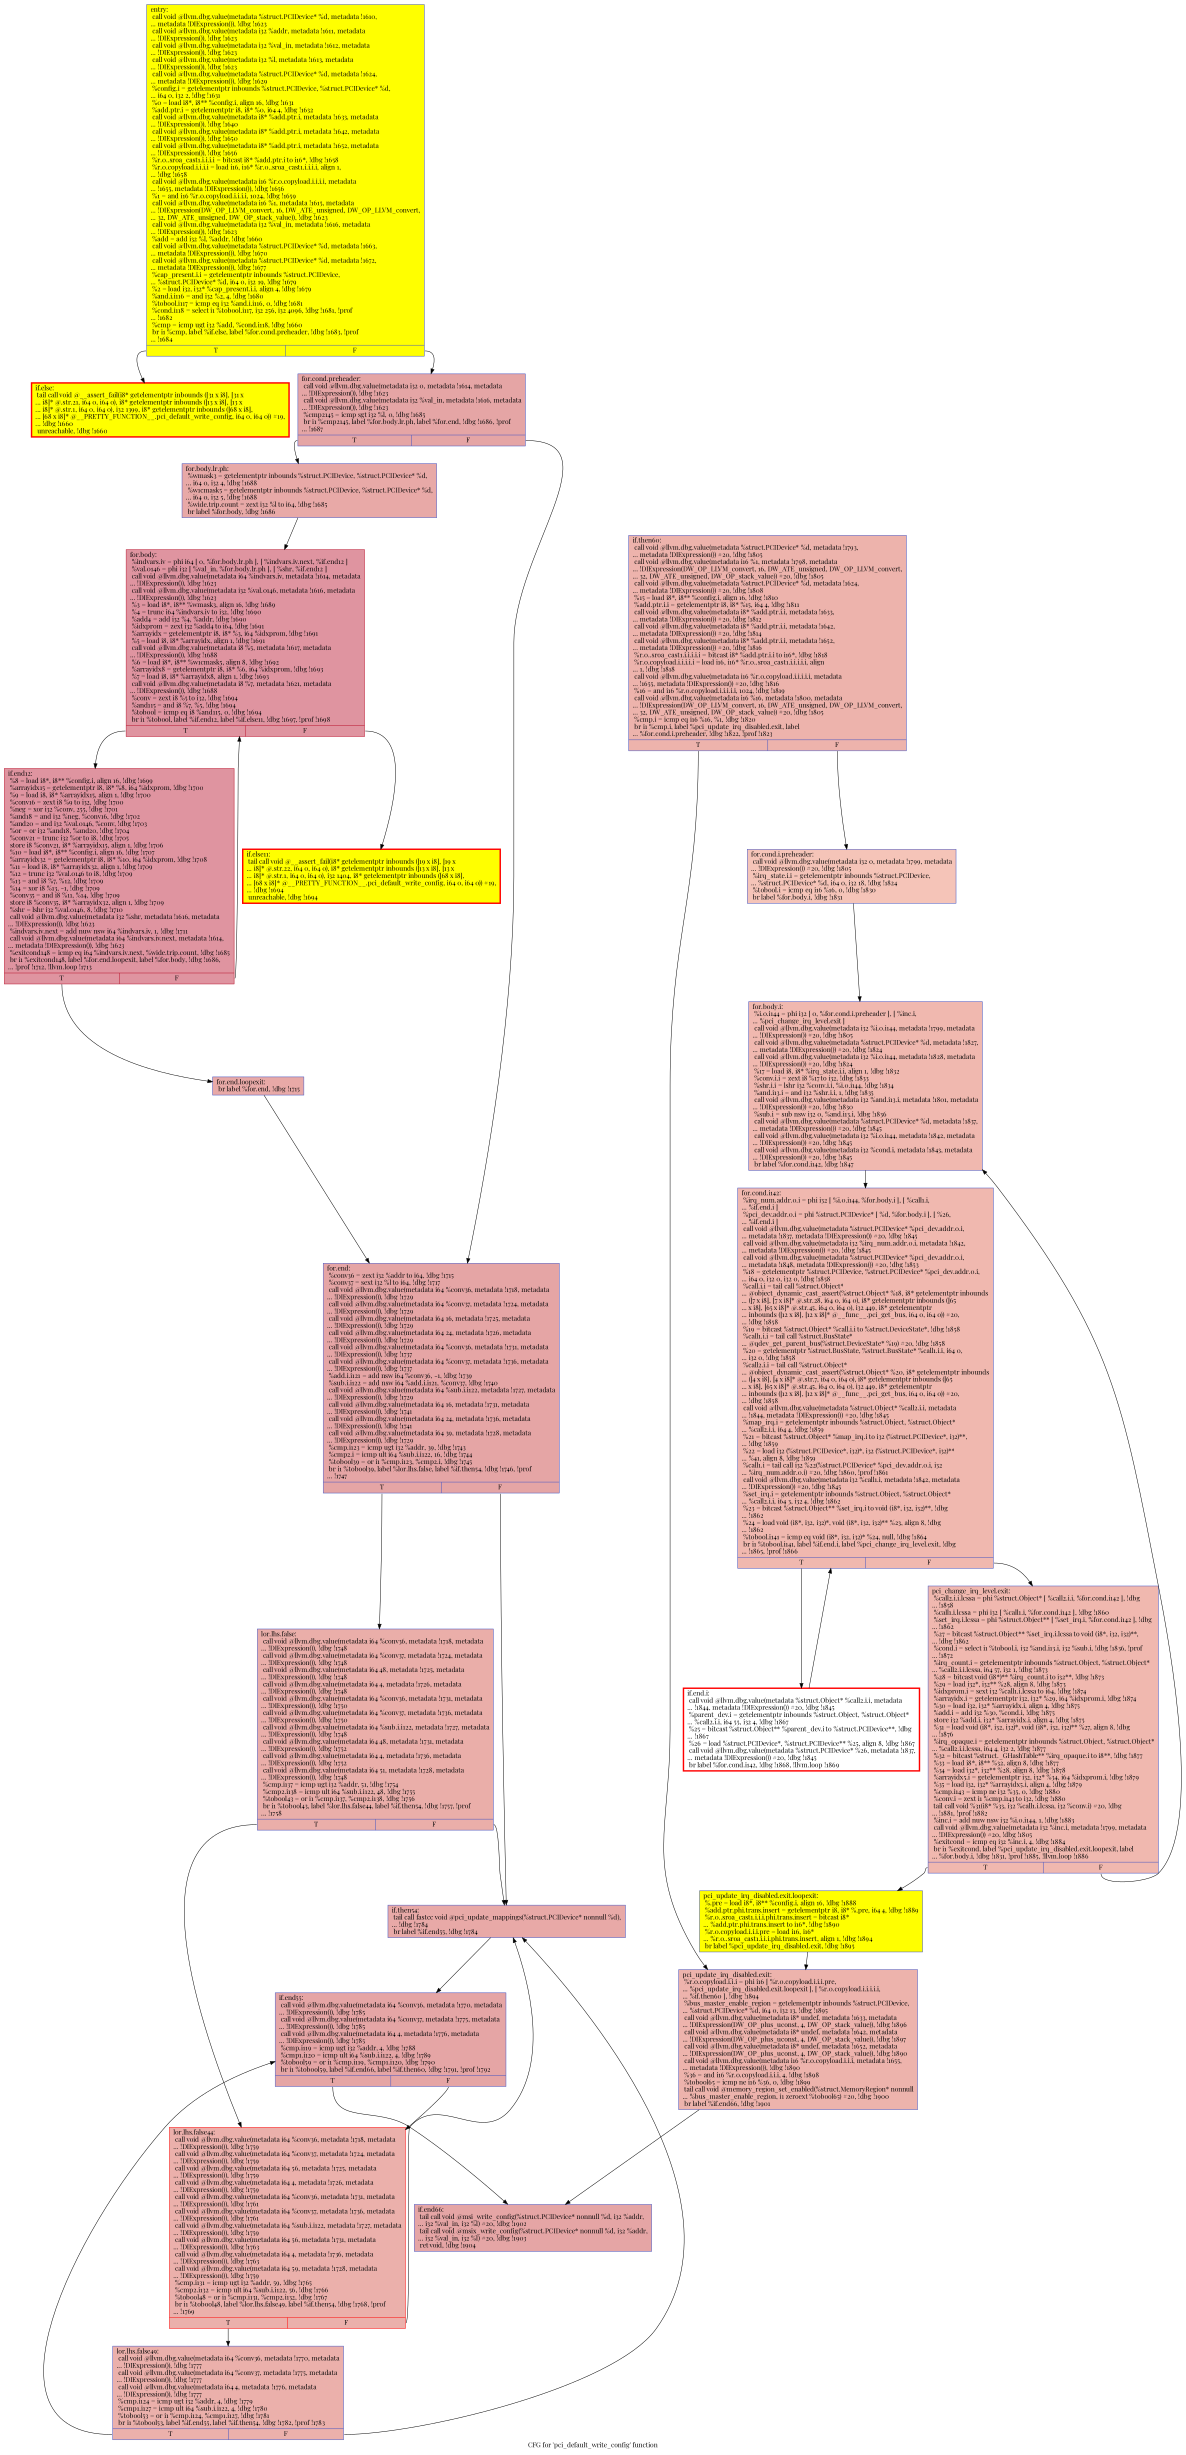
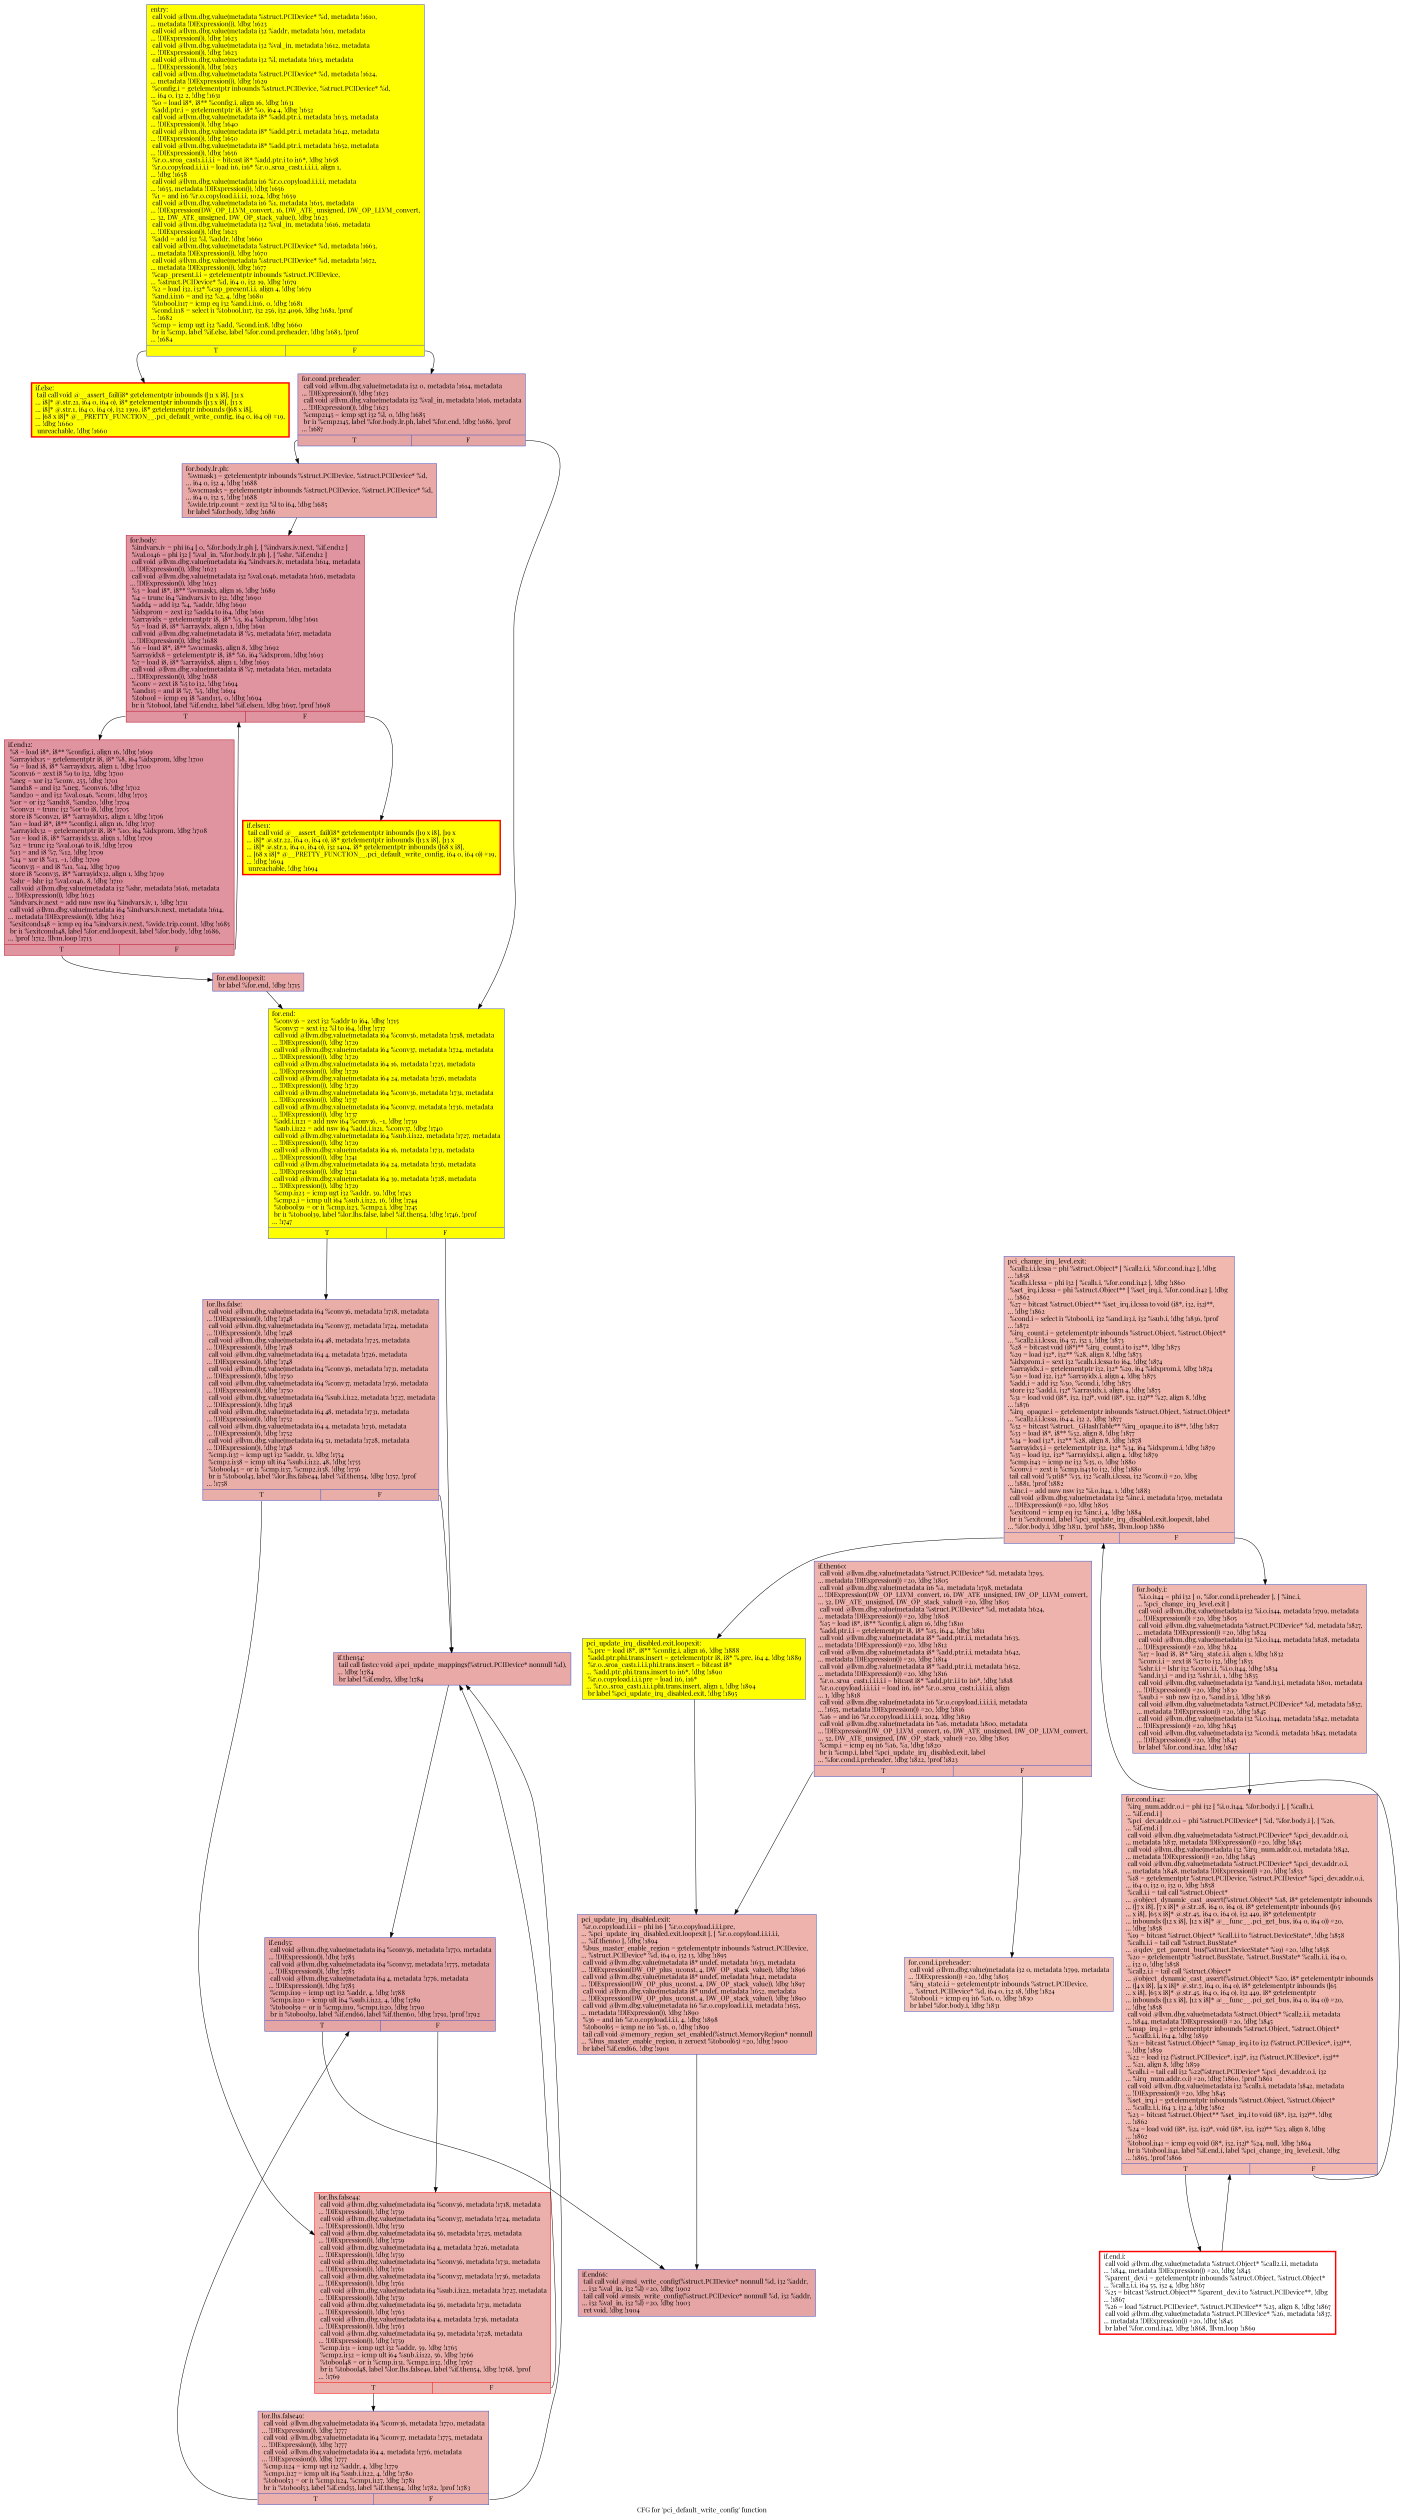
edge "for.cond.i.preheader:" -> "for.body.i:": removed
node "for.end:": fillcolor #c5333470 -> yellow
node "for.cond.i142:": text "... %41, align 8, !dbg !1859" -> "... %21, align 8, !dbg !1859"
